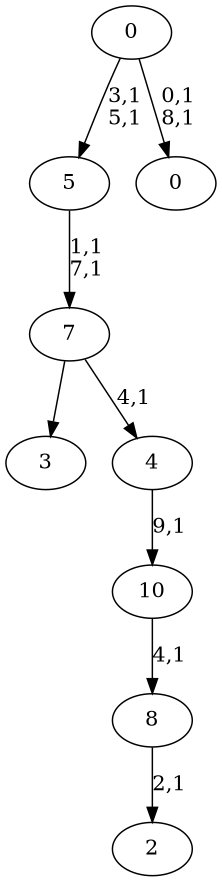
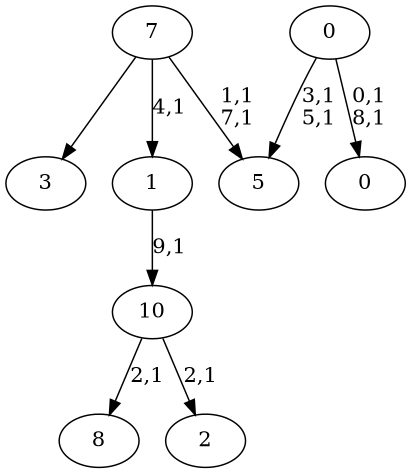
edge "5" -> "7": reversed
node "4": label "4" -> "1"
edge "10" -> "8": label "4,1" -> "2,1"
edge "8" -> "2": now "10" -> "2"
